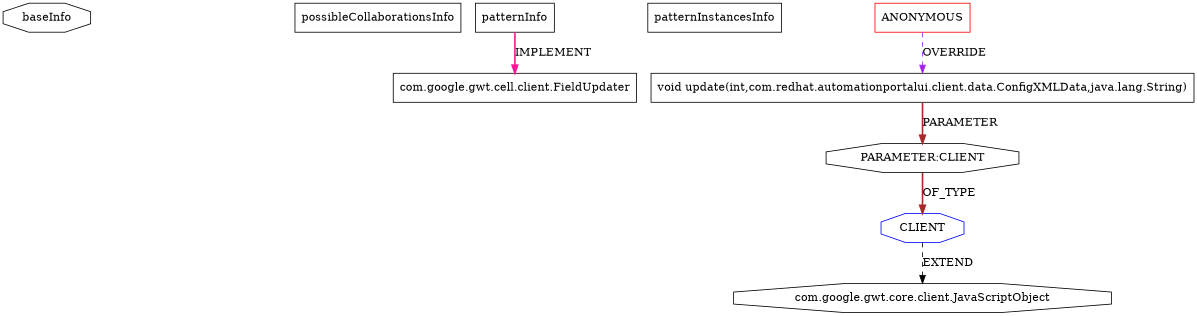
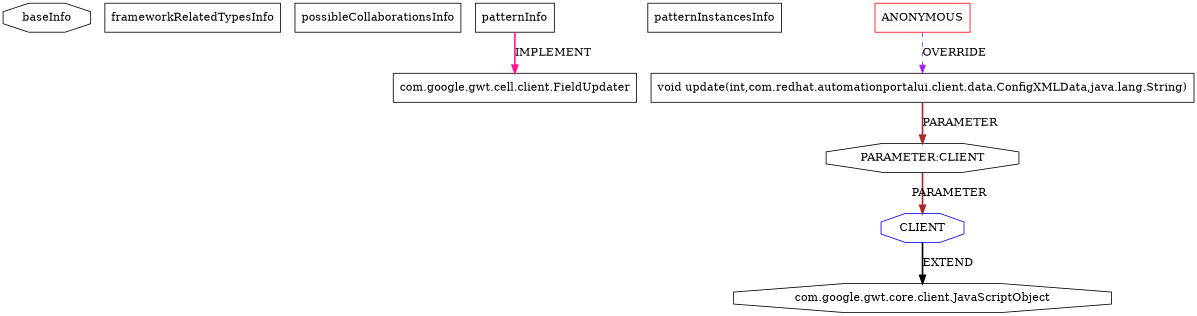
node "frameworkRelatedTypesInfo": added
edge "PARAMETER:CLIENT" -> "CLIENT": label "OF_TYPE" -> "PARAMETER"
edge "CLIENT" -> "com.google.gwt.core.client.JavaScriptObject": style dashed -> bold
